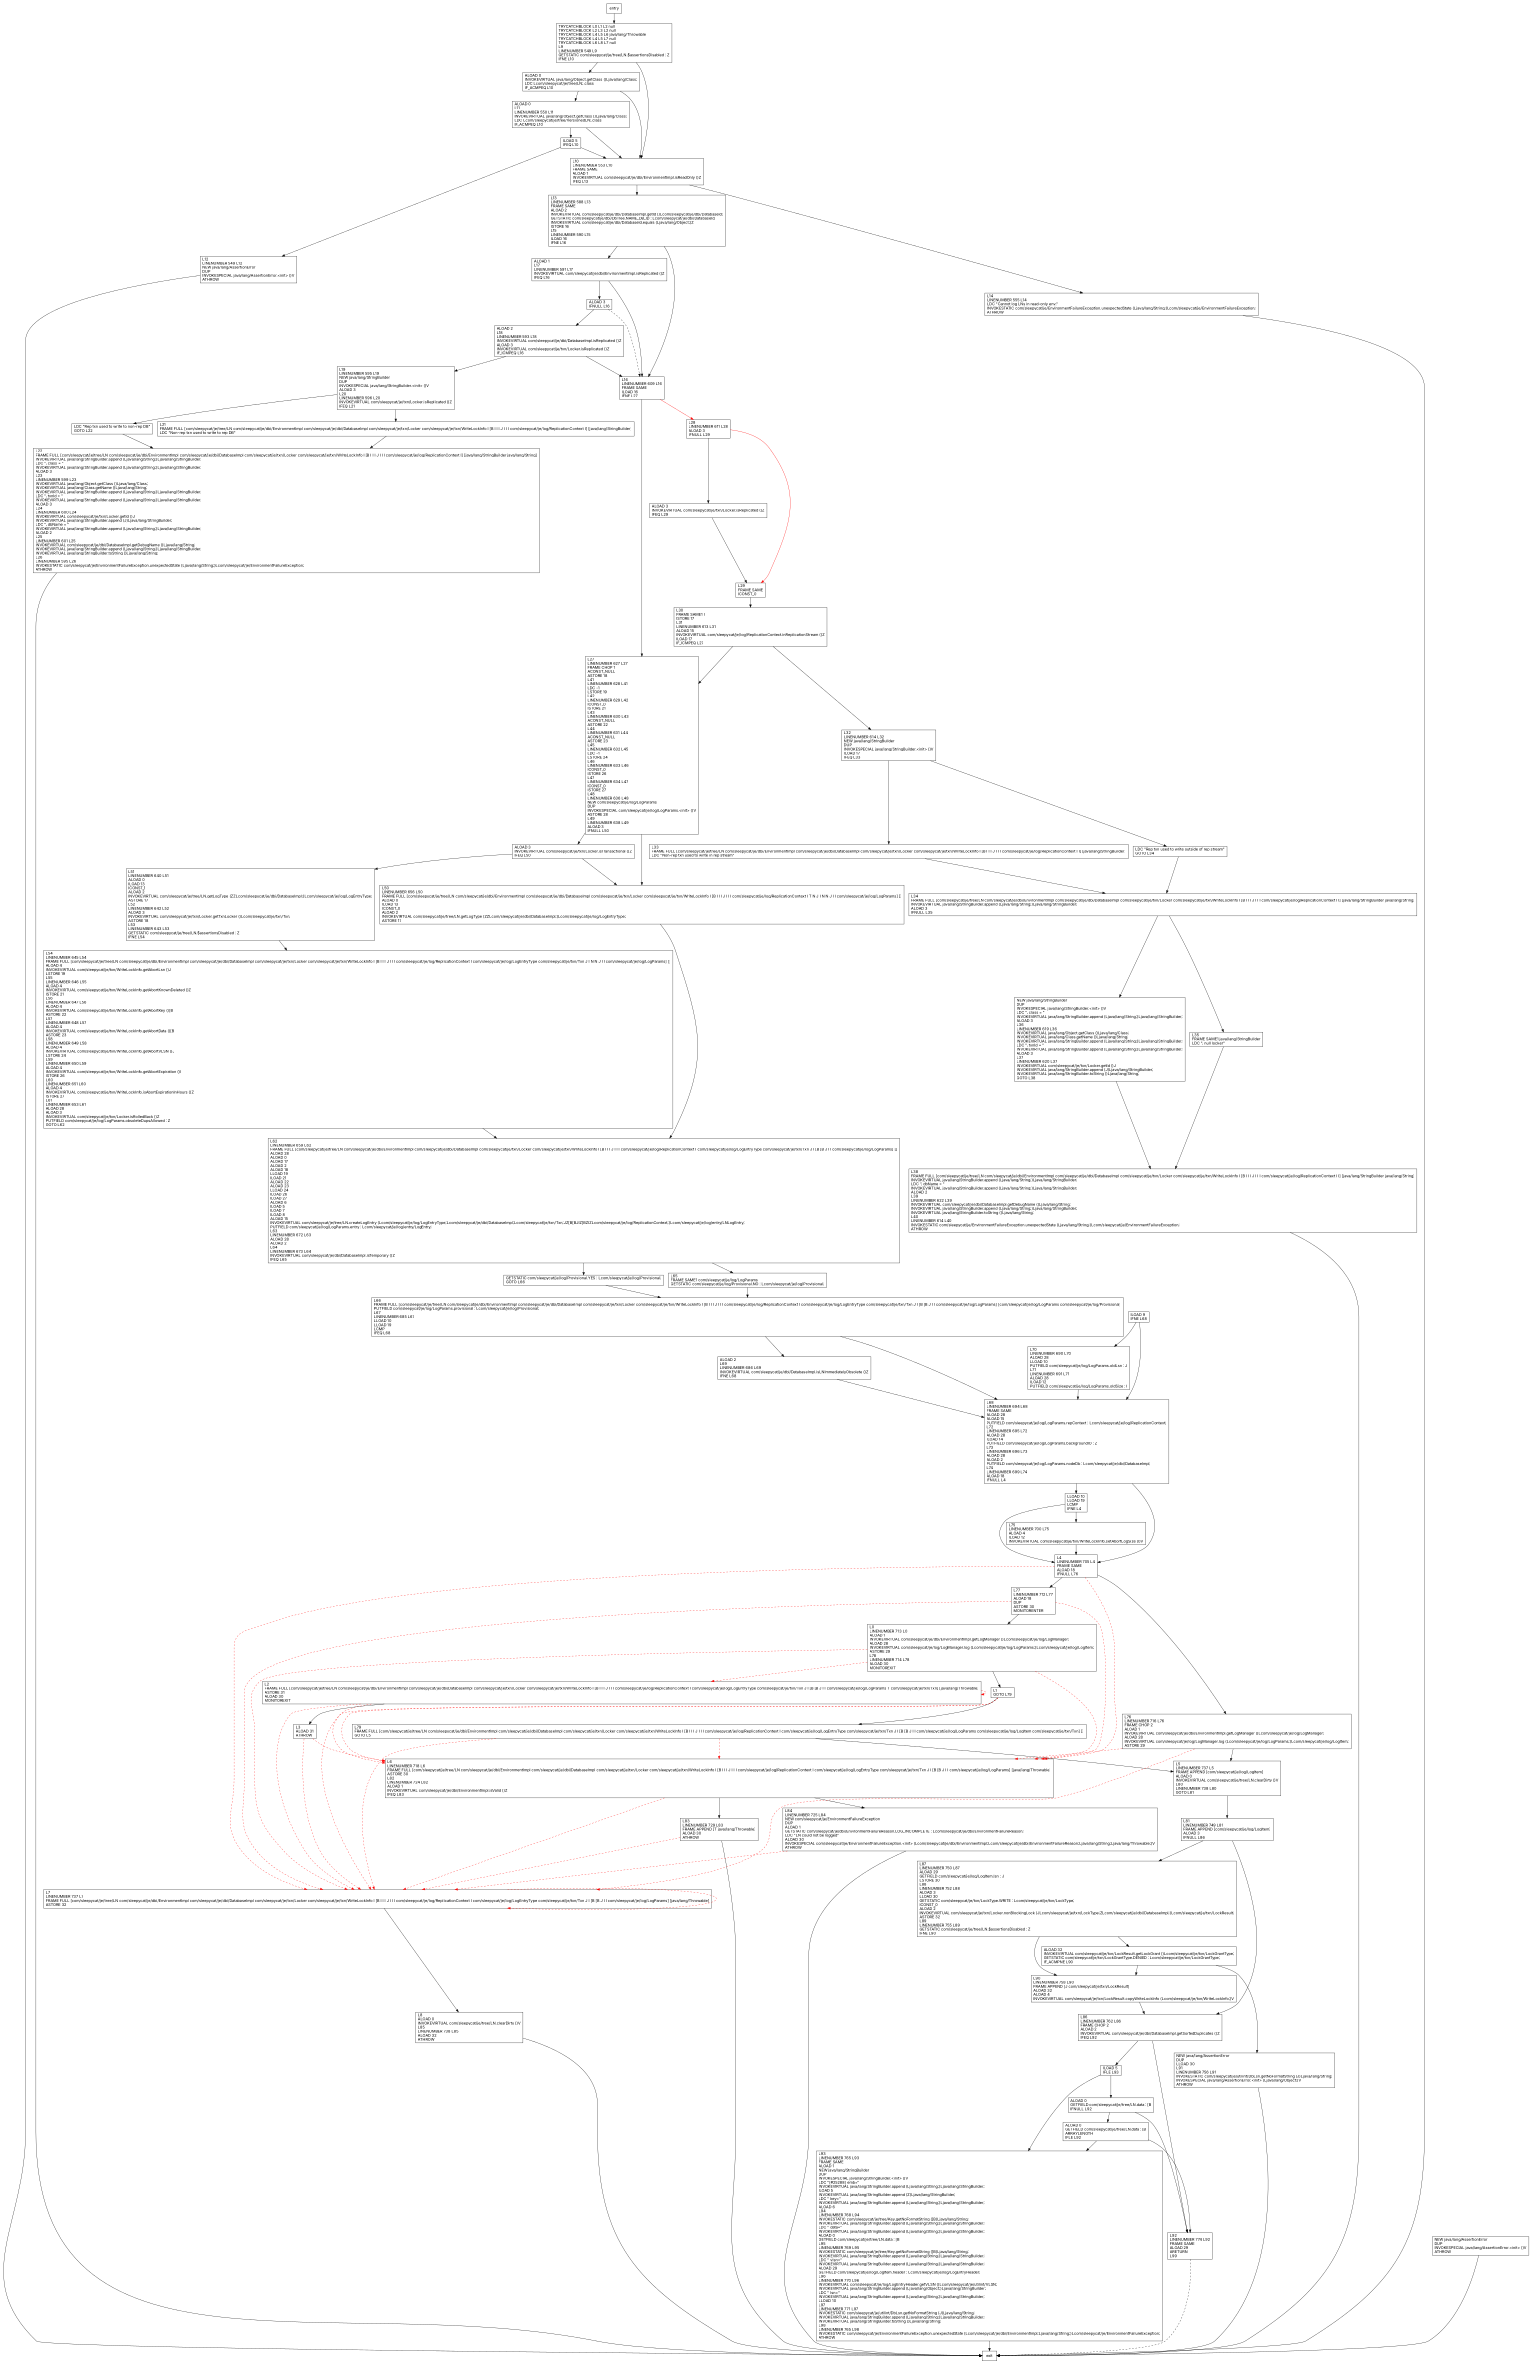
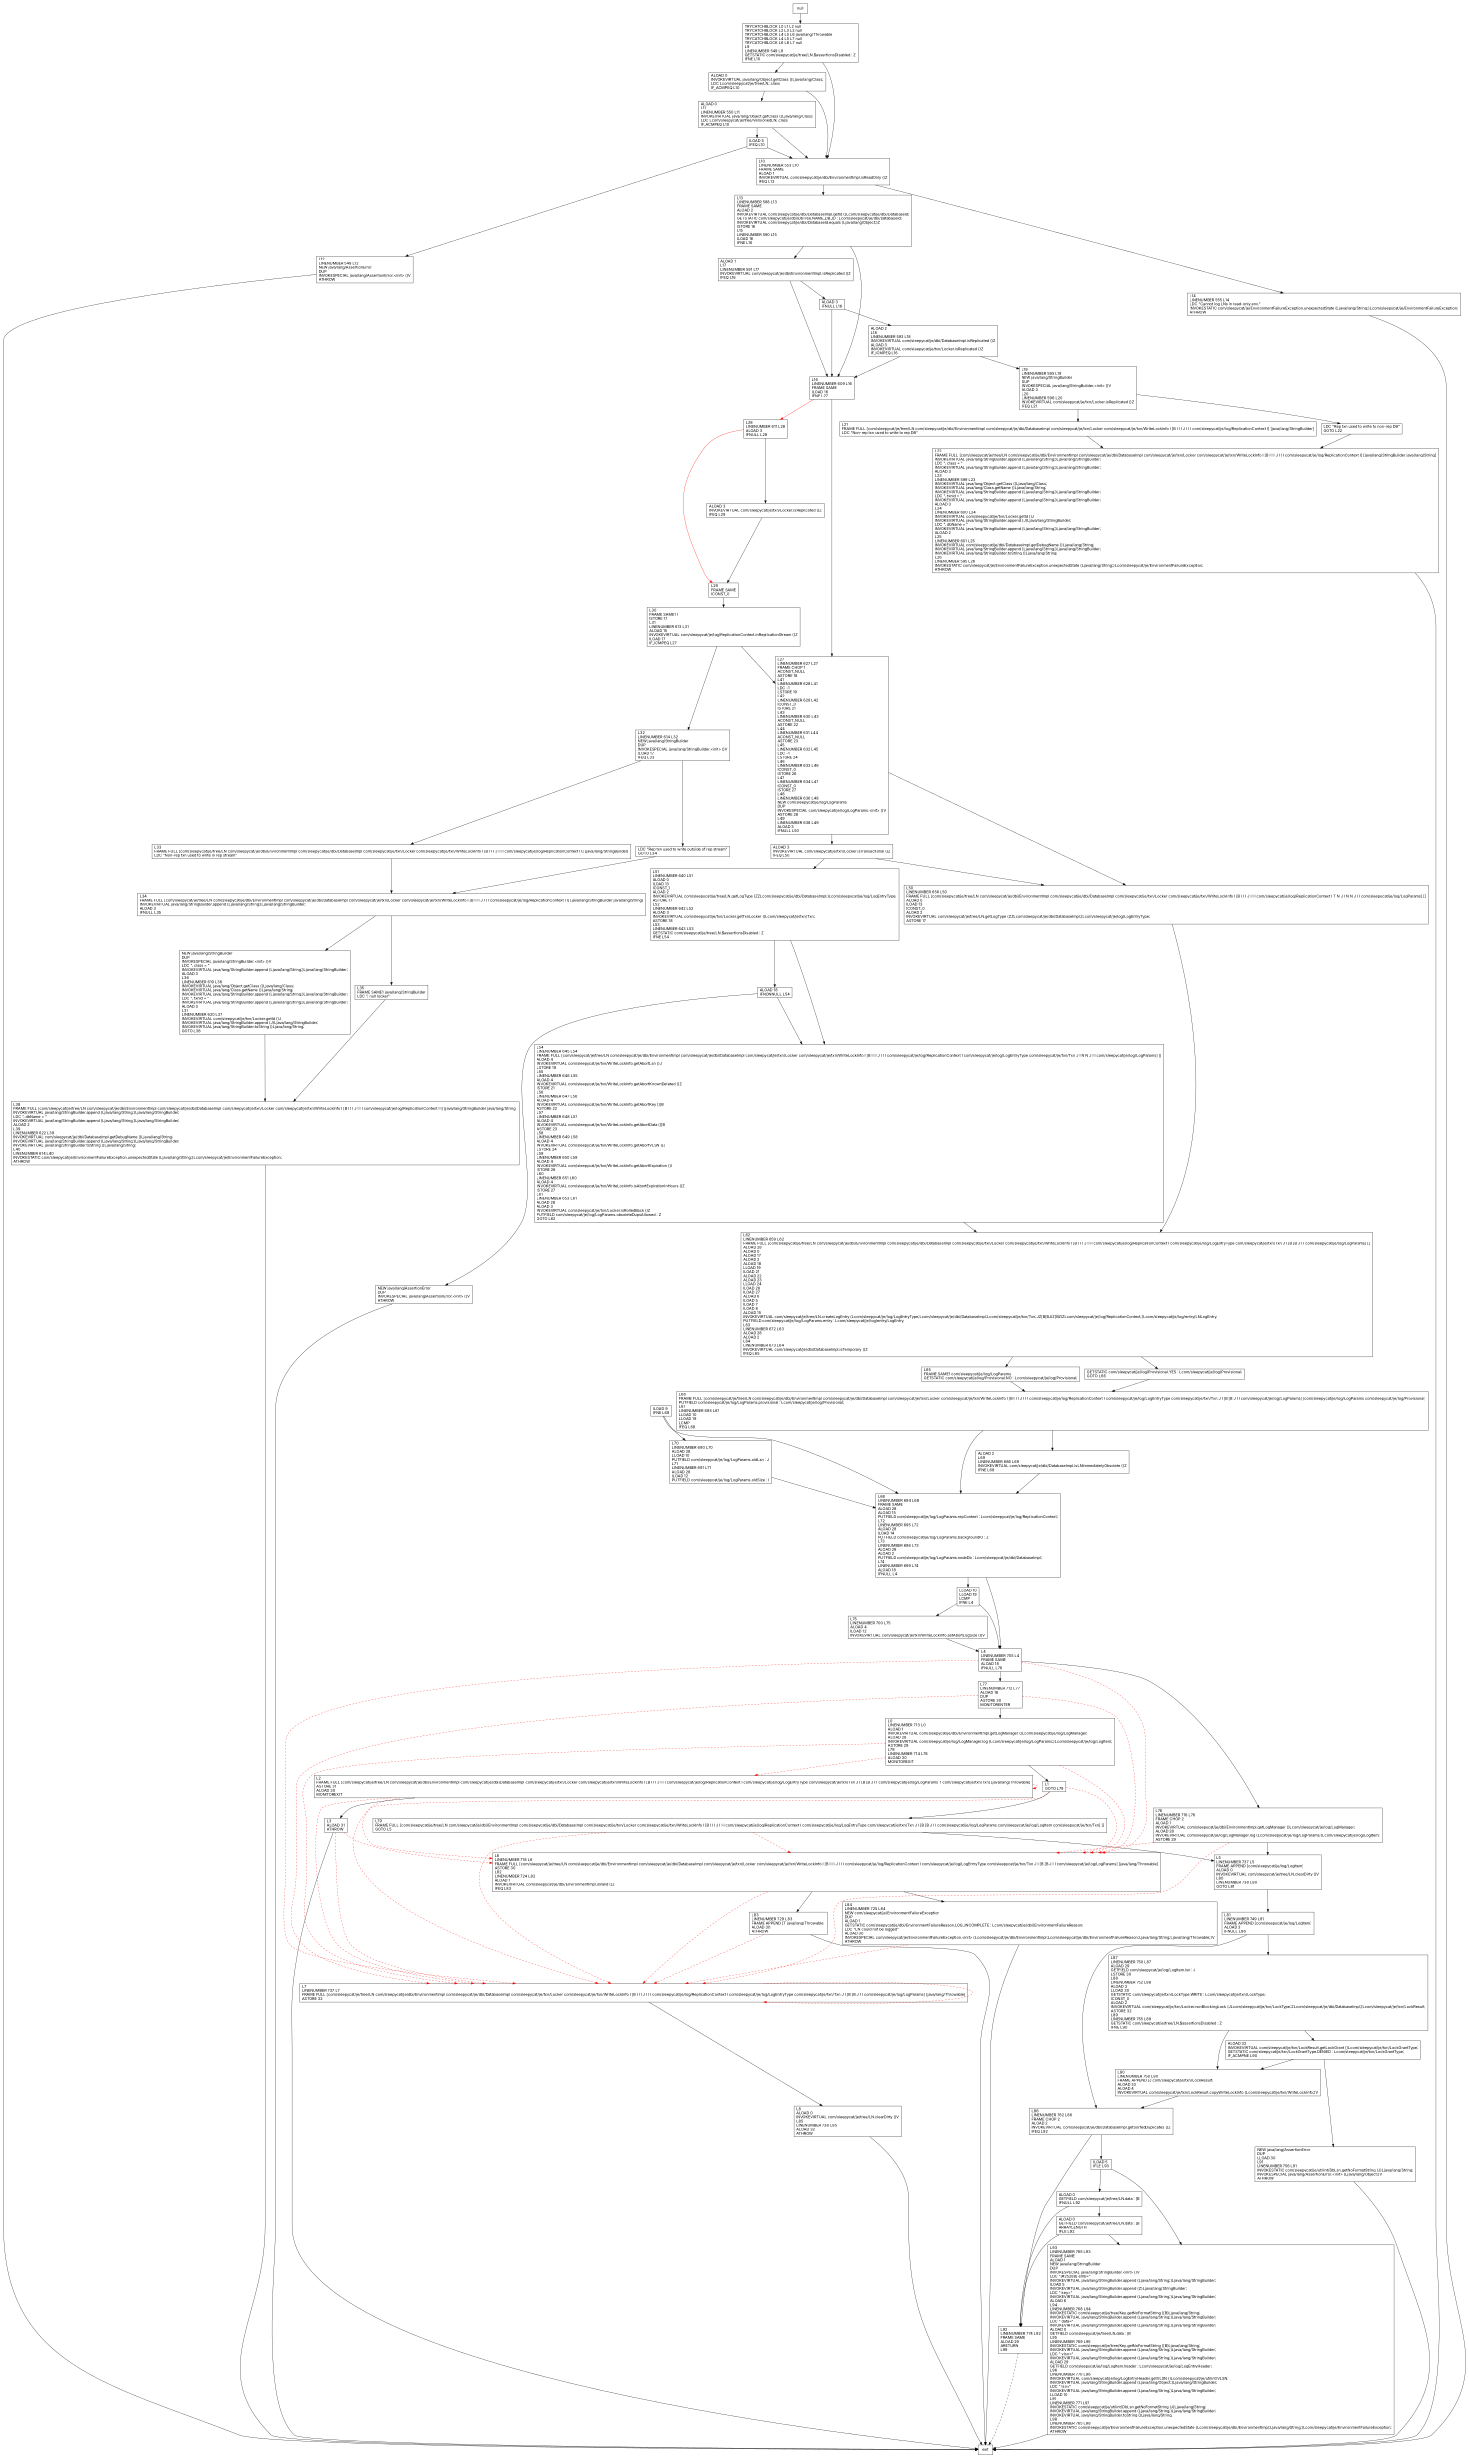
node "entry": label "entry" -> "null"
edge "ALOAD 3 IFNULL L16" -> "L16 LINENUMBER 609 L16 FRAME SAME ILOAD 16 IFNE L27": style dashed -> solid
node "ALOAD 18 IFNONNULL L54": added
edge "L3 ALOAD 31 ATHROW" -> "exit": added
